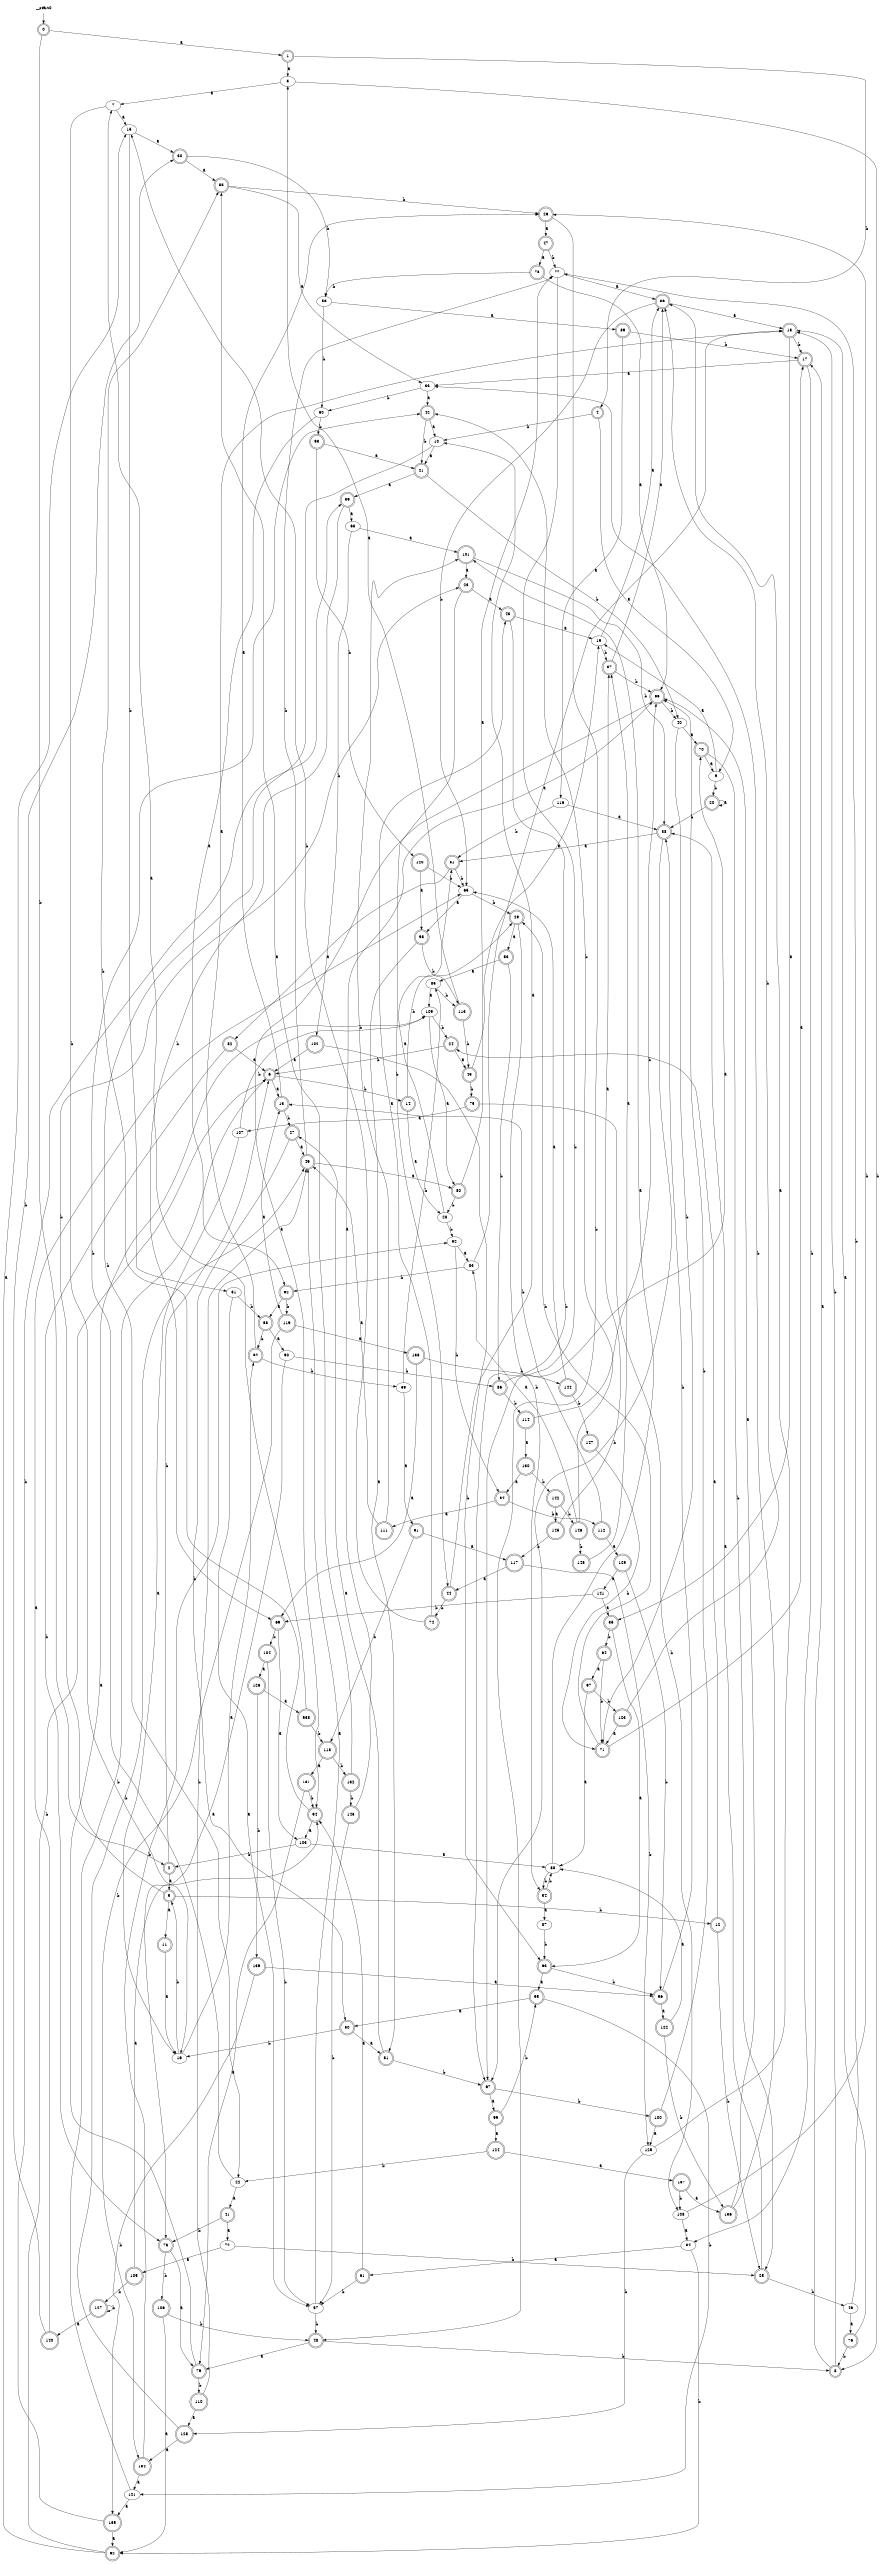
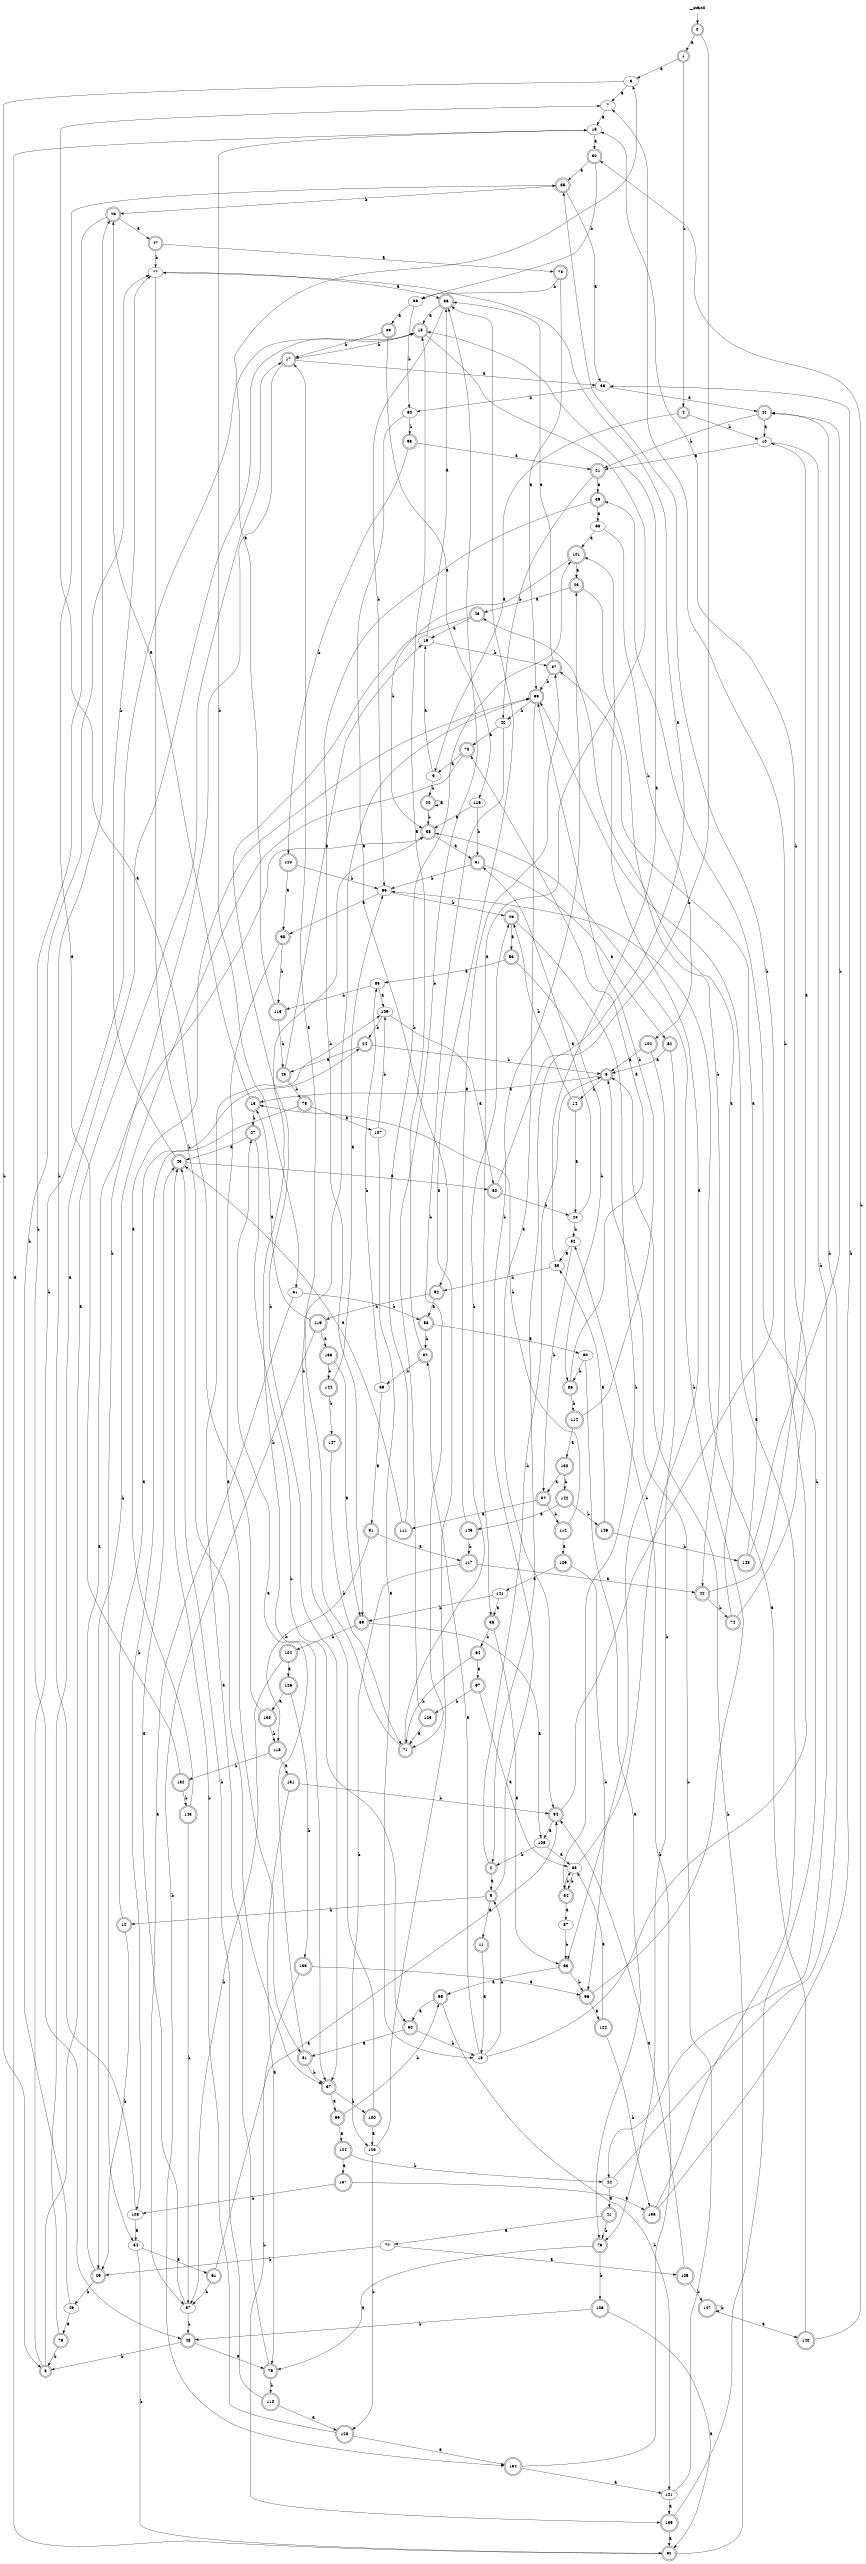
edge "146" -> "42": now "148" -> "42"
edge "7" -> "16": reversed
node "538": label "538" -> "138"
